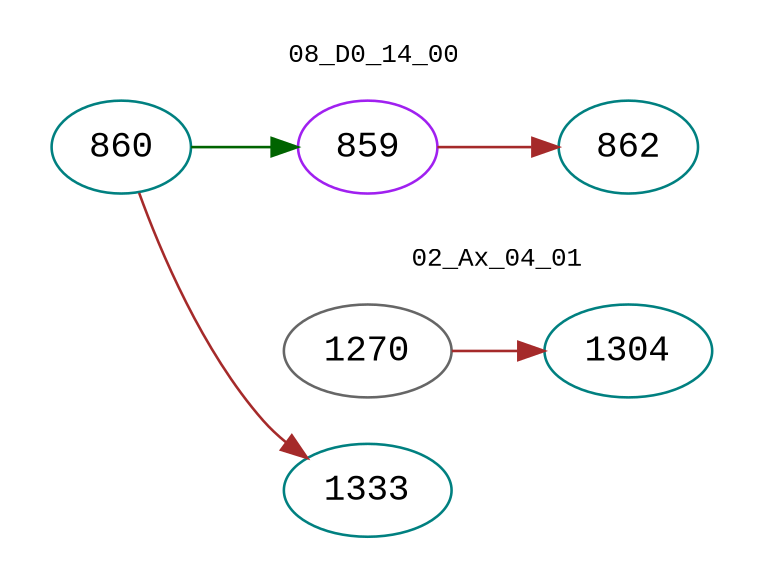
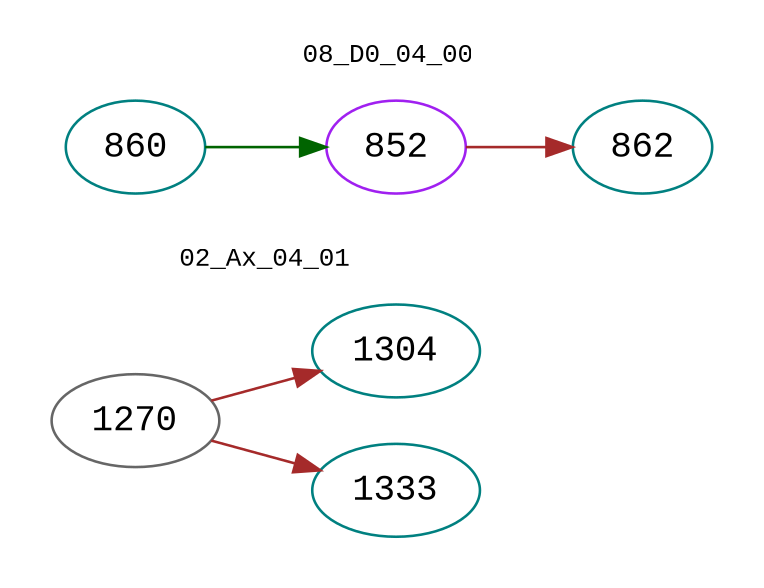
cluster "08_D0_14_00": label "08_D0_14_00" -> "08_D0_04_00"
node "859": label "859" -> "852"
edge "860" -> "1333": now "1270" -> "1333"
